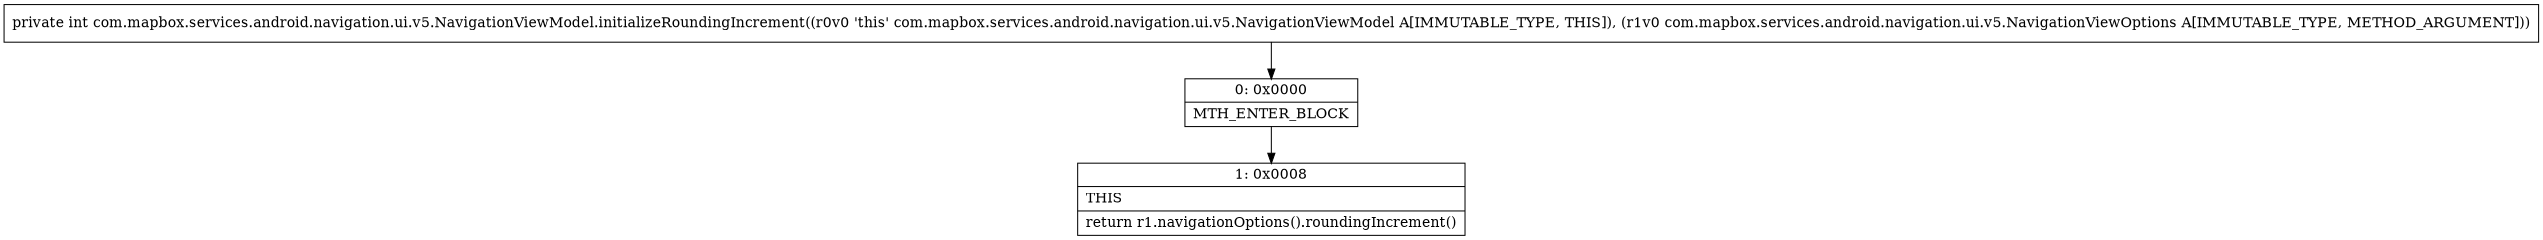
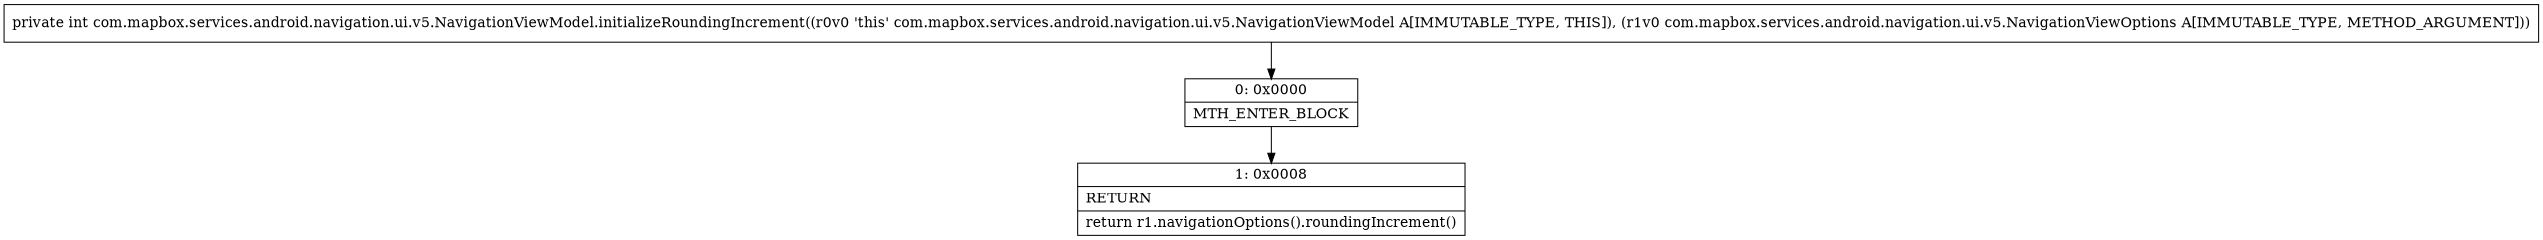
node "1: 0x0008": text "THIS" -> "RETURN"
